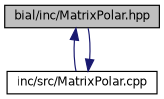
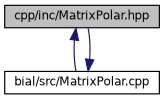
node "bial/inc/MatrixPolar.hpp": label "bial/inc/MatrixPolar.hpp" -> "cpp/inc/MatrixPolar.hpp"
node "inc/src/MatrixPolar.cpp": label "inc/src/MatrixPolar.cpp" -> "bial/src/MatrixPolar.cpp"
